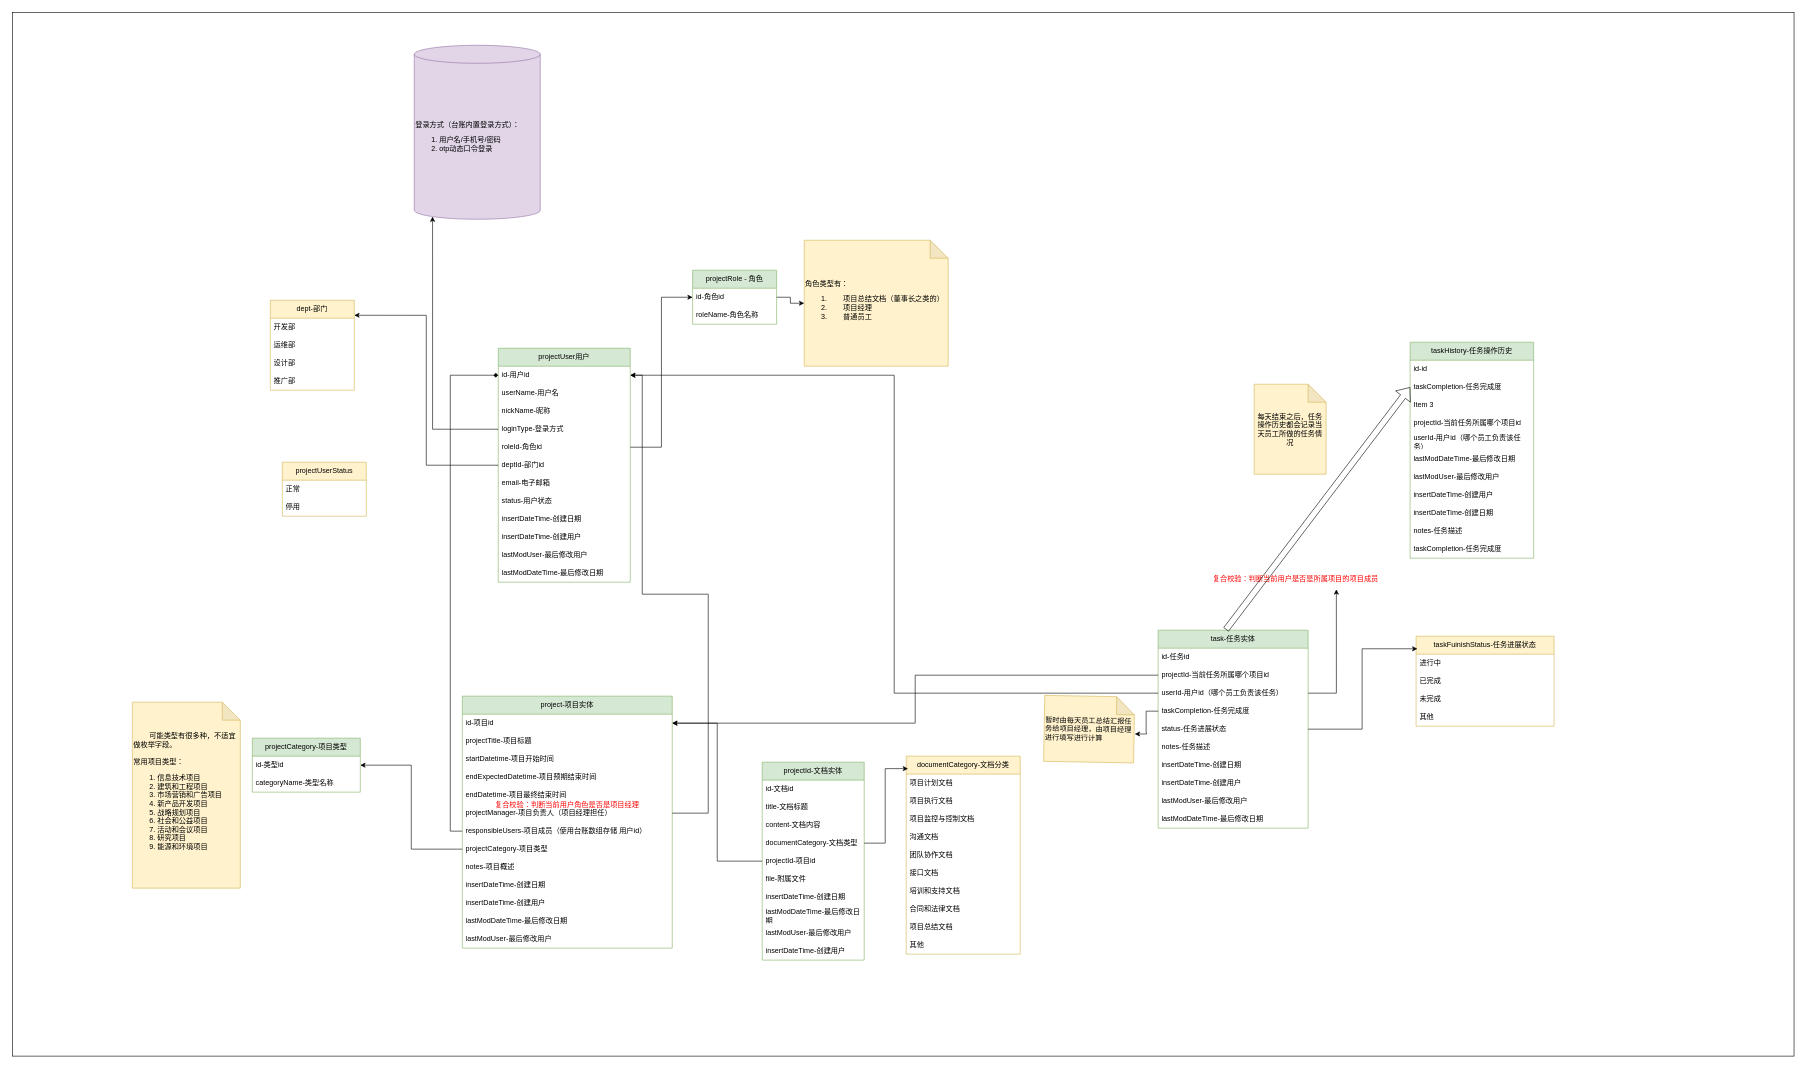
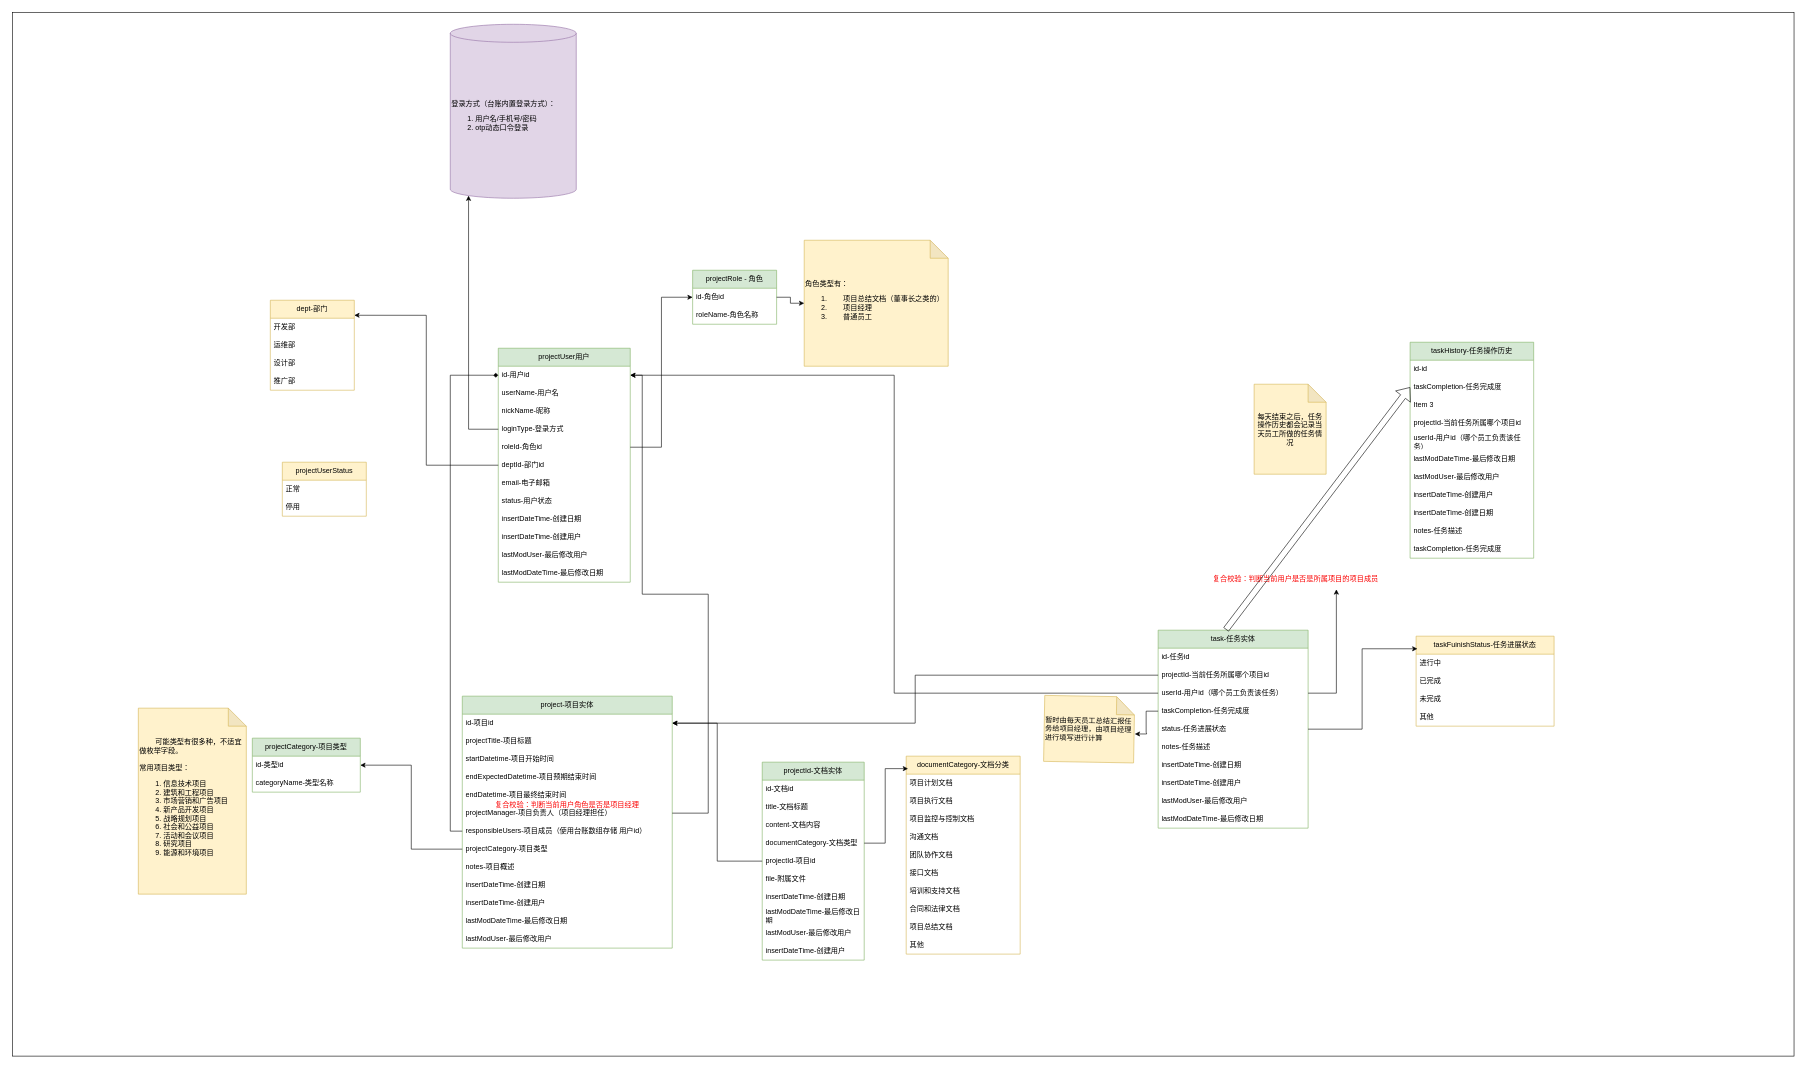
node "登录方式（台账内置登录方式）： 用户名/手机号/密码 otp动态口令登录": moved (477, 132) -> (513, 111)
node "可能类型有很多种，不适宜做枚举字段。 常用项目类型： 信息技术项目 建筑和工程项目 市场营销和广告项目 新产品开发项目 战略规划项目 社会和公益项目 活动和会议项目 研究项目 能源和环境项目": moved (186, 795) -> (192, 801)
